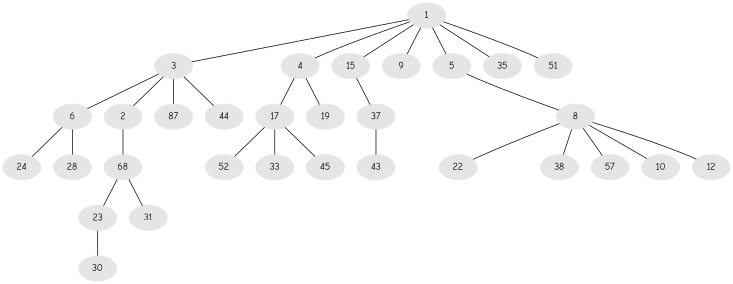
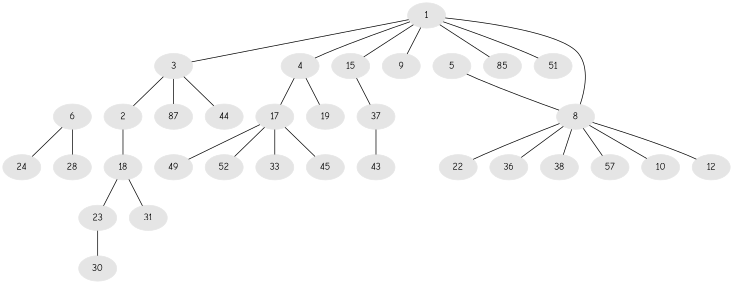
edge "1" -- "5": now "1" -- "8"
node "35": label "35" -> "85"
edge "3" -- "6": removed
node "68": label "68" -> "18"
node "49": added
node "36": added
